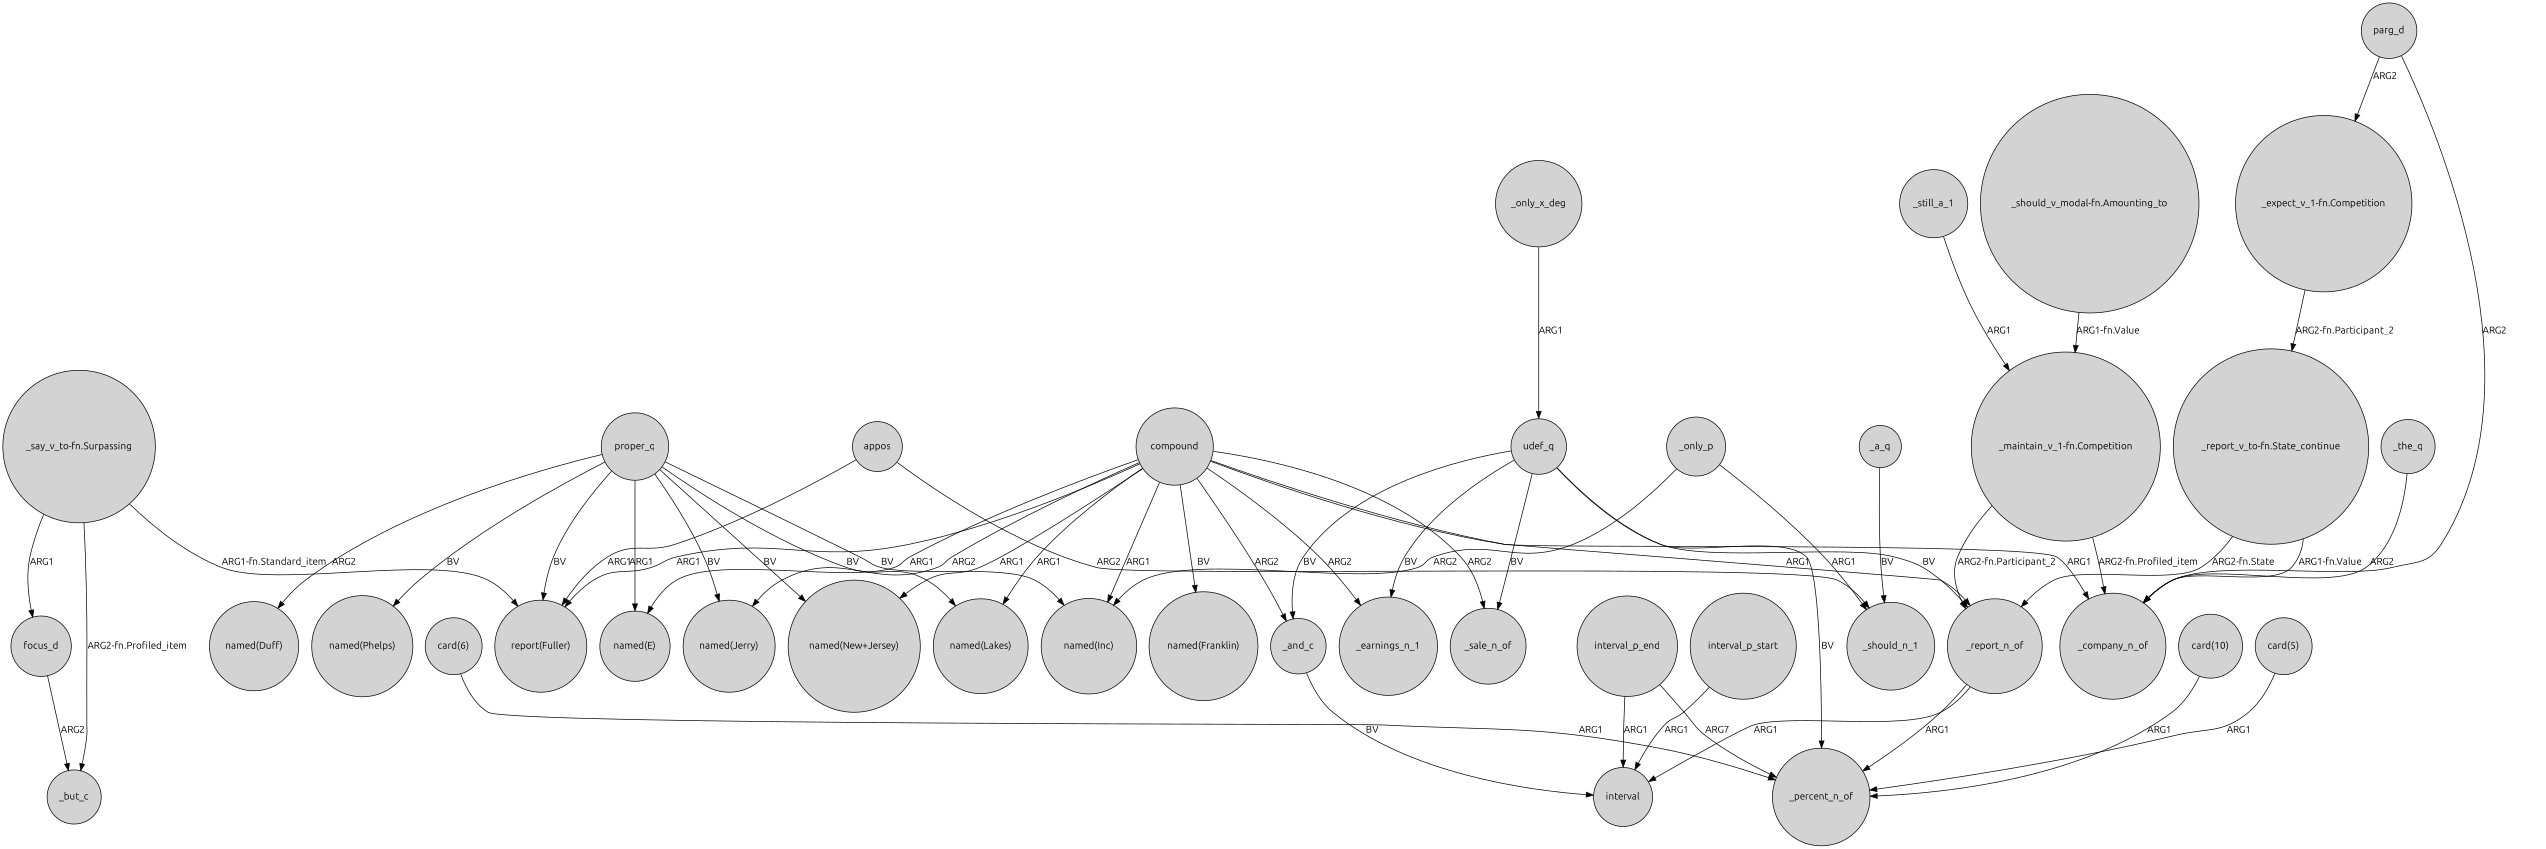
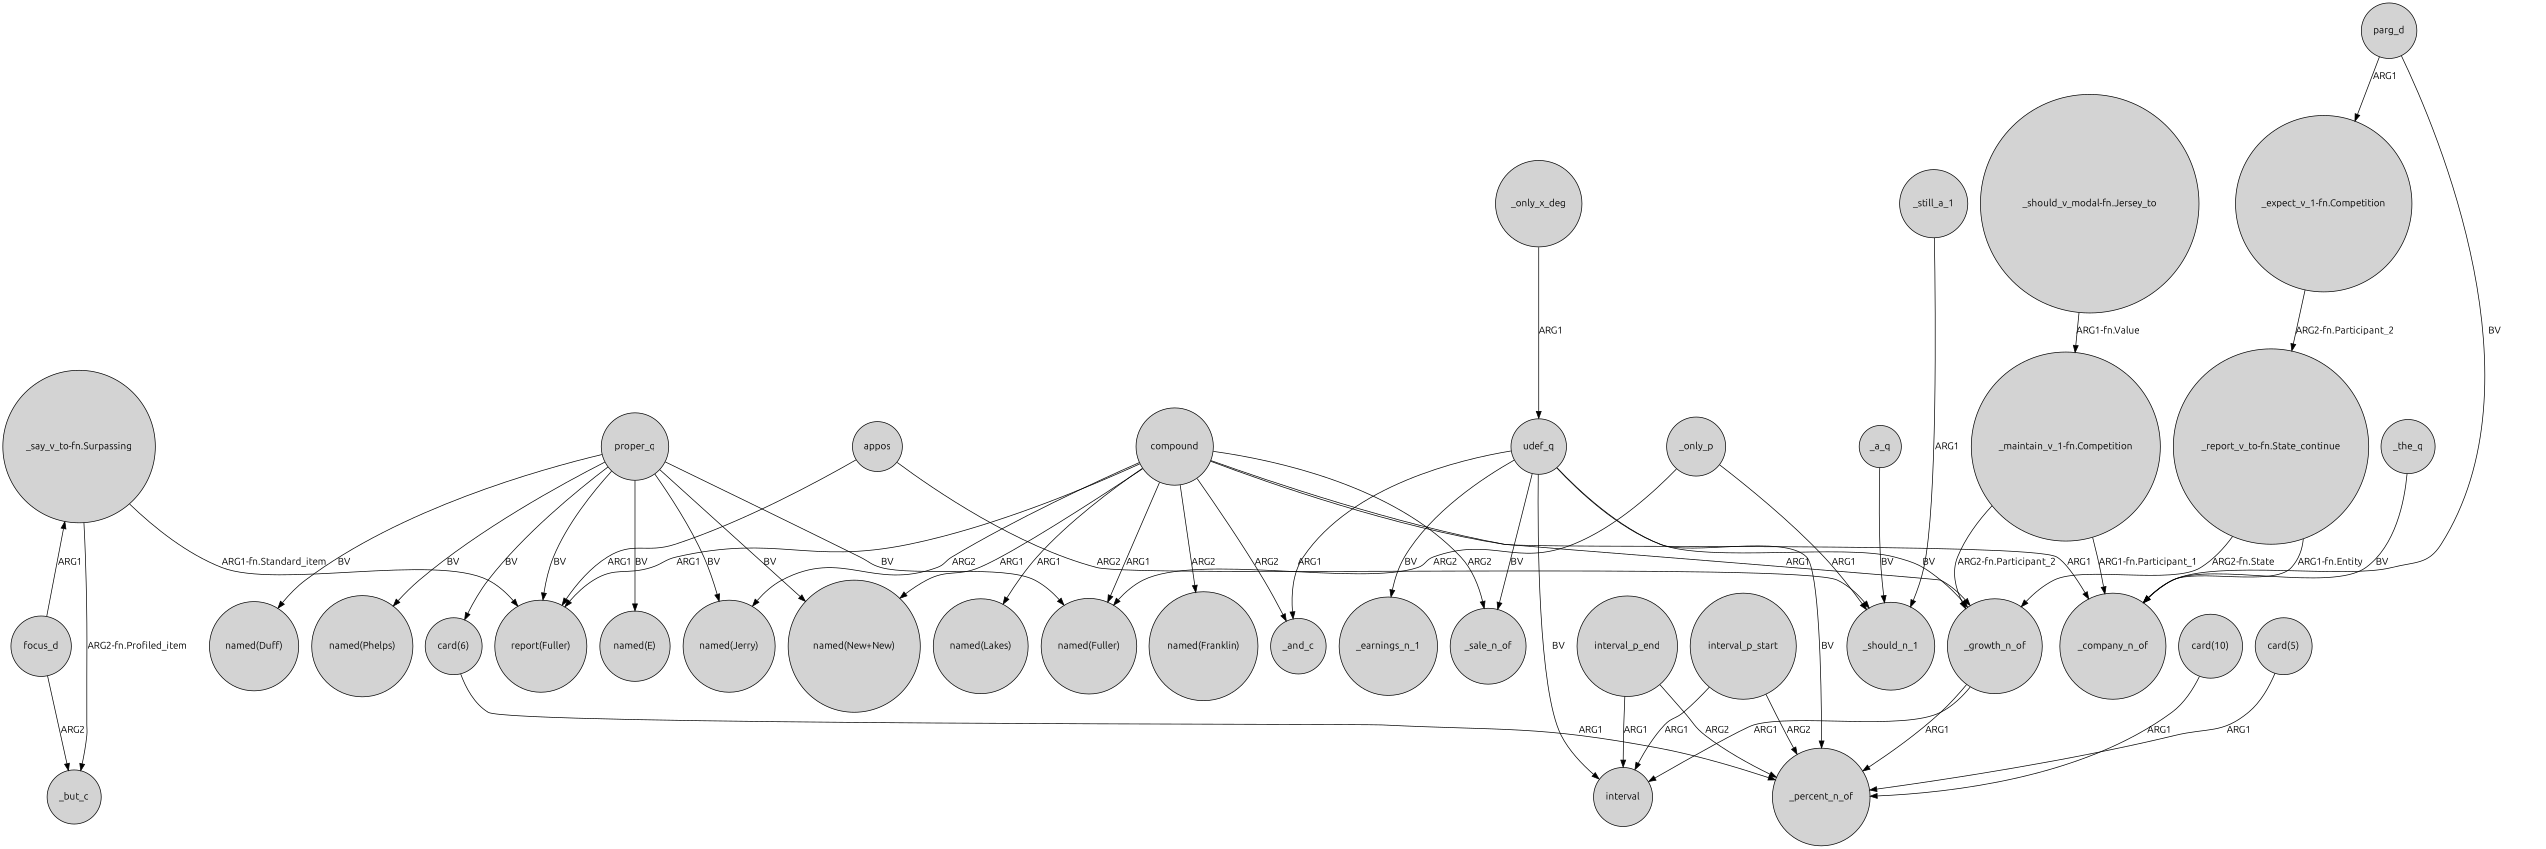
edge "parg_d" -> "_expect_v_1-fn.Competition": label "ARG2" -> "ARG1"
node "_should_v_modal-fn.Amounting_to": label "_should_v_modal-fn.Amounting_to" -> "_should_v_modal-fn.Jersey_to"
edge "_still_a_1" -> "_maintain_v_1-fn.Competition": now "_still_a_1" -> "_should_n_1"
edge "parg_d" -> "_company_n_of": label "ARG2" -> "BV"
edge "compound" -> "_earnings_n_1": removed, label "ARG2"
edge "proper_q" -> "named(Lakes)": now "proper_q" -> "card(6)"
edge "_say_v_to-fn.Surpassing" -> "focus_d": reversed
edge "proper_q" -> "named(Duff)": label "ARG2" -> "BV"
edge "proper_q" -> "named(E)": label "ARG1" -> "BV"
edge "compound" -> "named(Franklin)": label "BV" -> "ARG2"
edge "udef_q" -> "_and_c": label "BV" -> "ARG1"
edge "_maintain_v_1-fn.Competition" -> "_company_n_of": label "ARG2-fn.Profiled_item" -> "ARG1-fn.Participant_1"
edge "_report_v_to-fn.State_continue" -> "_company_n_of": label "ARG1-fn.Value" -> "ARG1-fn.Entity"
edge "_the_q" -> "_company_n_of": label "ARG2" -> "BV"
edge "compound" -> "named(E)": removed, label "ARG1"
node "named(New+Jersey)": label "named(New+Jersey)" -> "named(New+New)"
node "named(Inc)": label "named(Inc)" -> "named(Fuller)"
node "_report_n_of": label "_report_n_of" -> "_growth_n_of"
edge "interval_p_start" -> "_percent_n_of": added, label "ARG2"
edge "interval_p_end" -> "_percent_n_of": label "ARG7" -> "ARG2"
edge "_and_c" -> "interval": now "udef_q" -> "interval"
